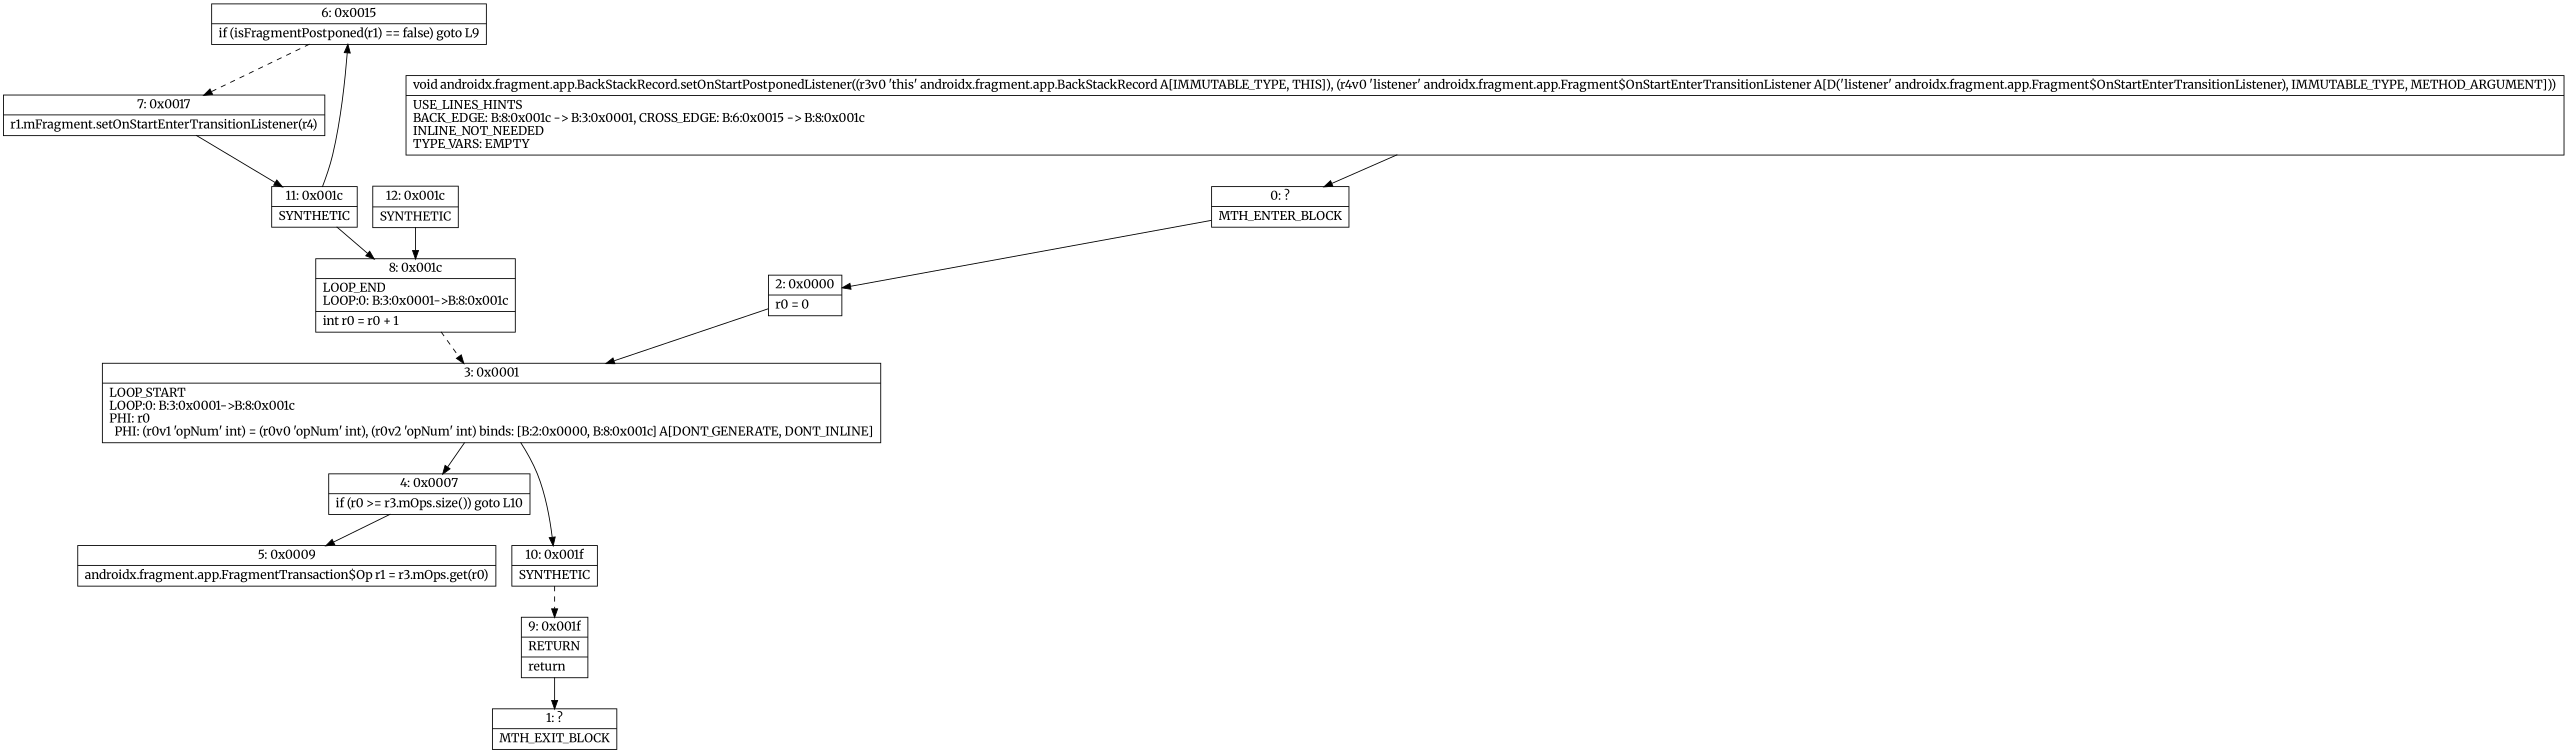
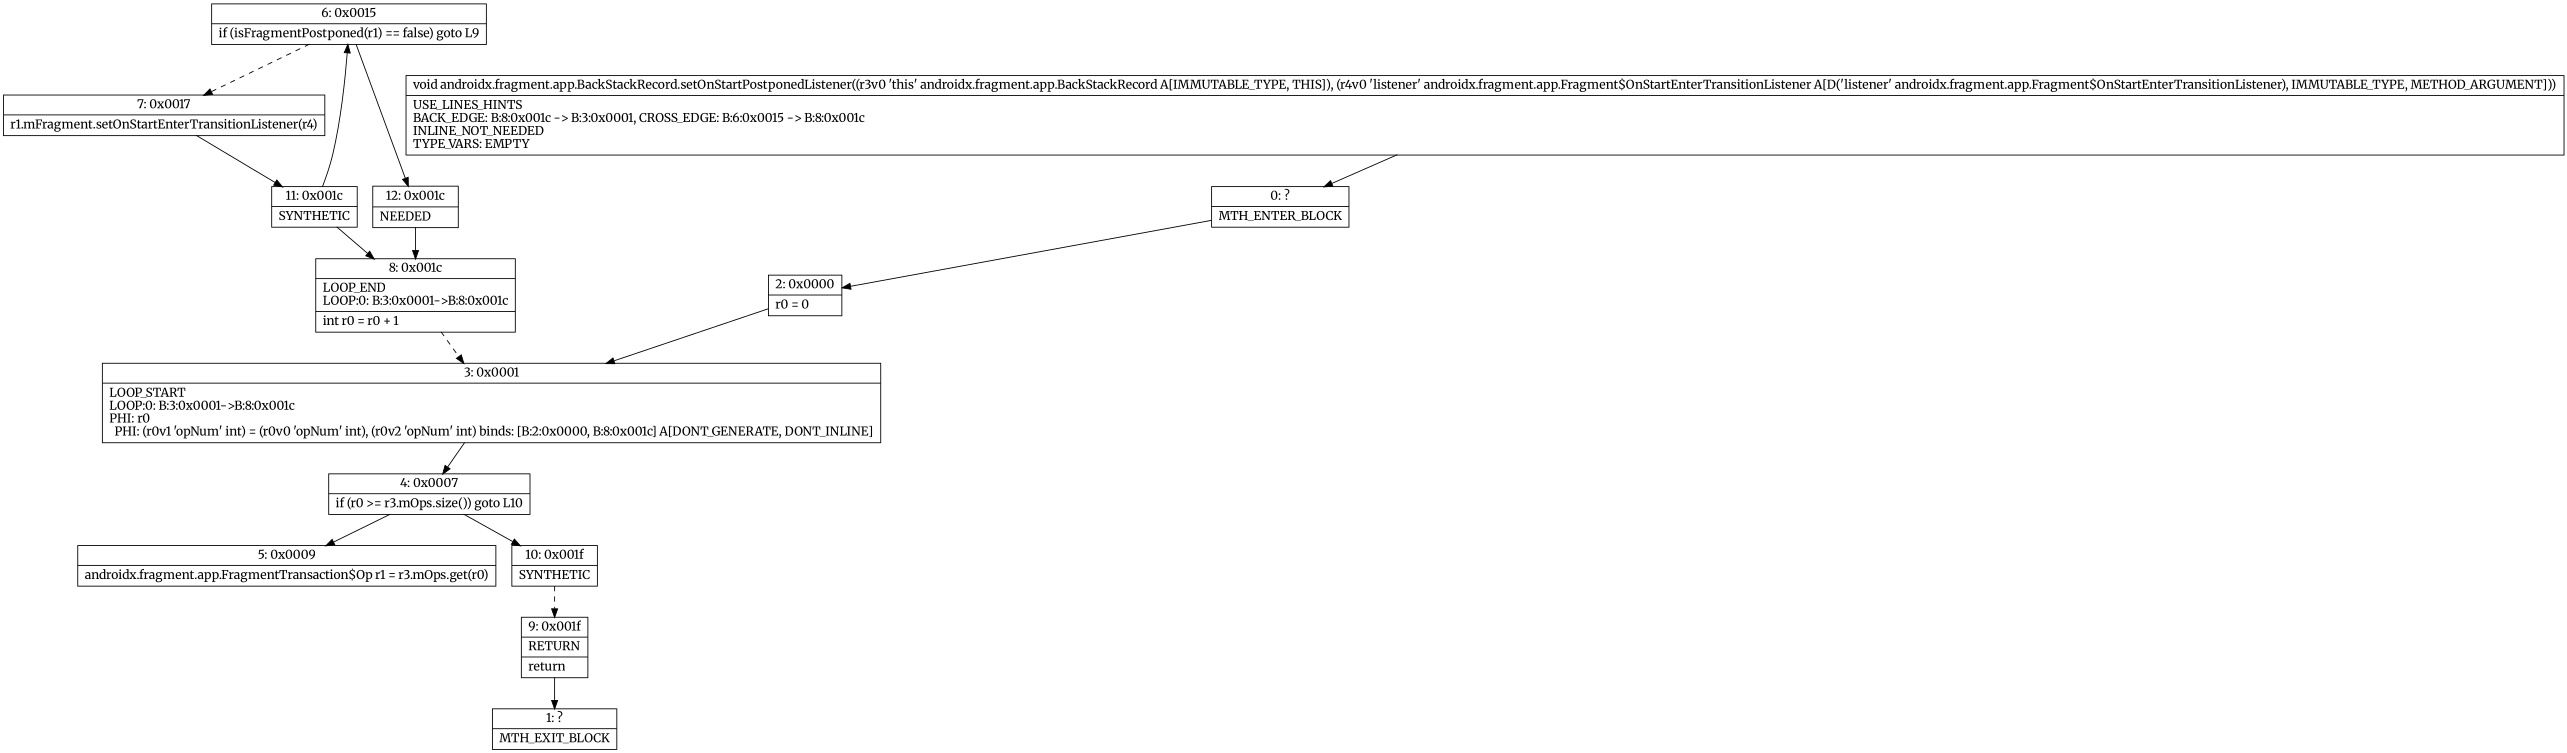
edge "6: 0x0015" -> "12: 0x001c": added
node "12: 0x001c": text "SYNTHETIC" -> "NEEDED"
edge "3: 0x0001" -> "10: 0x001f": now "4: 0x0007" -> "10: 0x001f"
